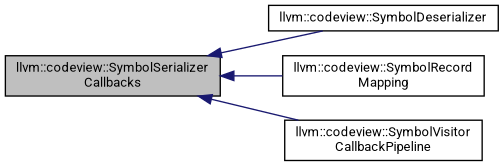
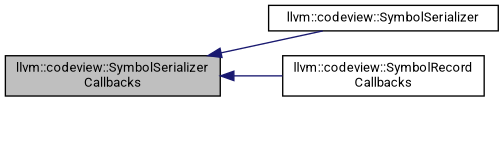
node "llvm::codeview::SymbolDeserializer": label "llvm::codeview::SymbolDeserializer" -> "llvm::codeview::SymbolSerializer"
node "llvm::codeview::SymbolRecord Mapping": label "llvm::codeview::SymbolRecord Mapping" -> "llvm::codeview::SymbolRecord Callbacks"
node "llvm::codeview::SymbolVisitor CallbackPipeline": removed
